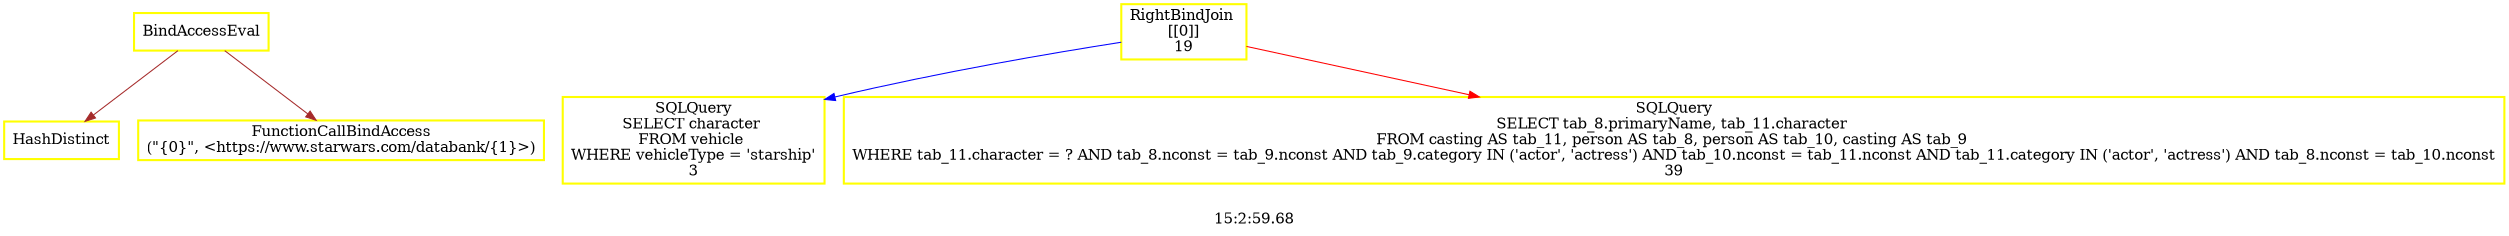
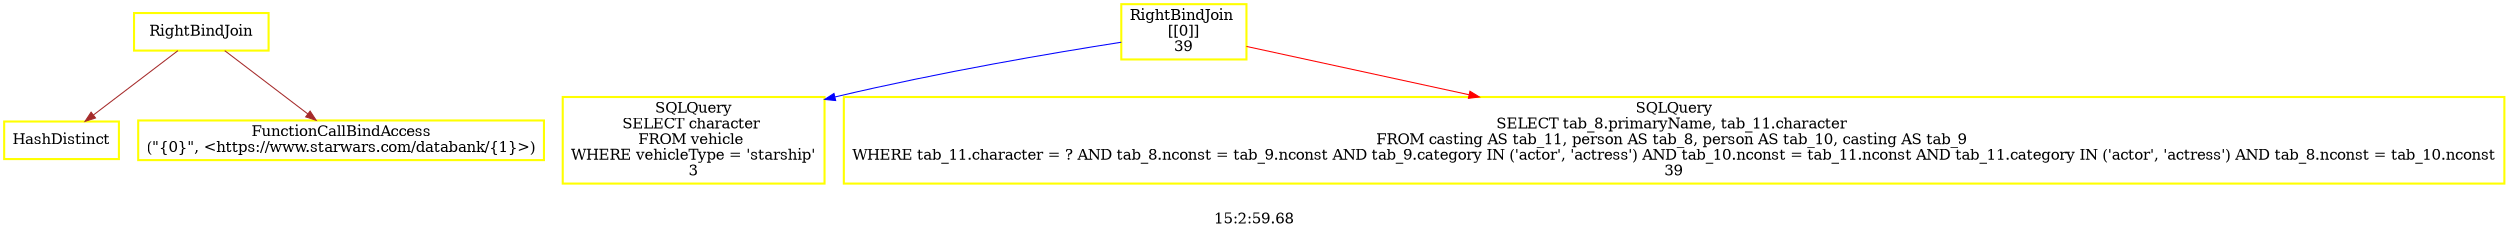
node "BindAccessEval": label "BindAccessEval" -> "RightBindJoin"
node "RightBindJoin [[0]] 19": label "RightBindJoin [[0]] 19" -> "RightBindJoin [[0]] 39"
